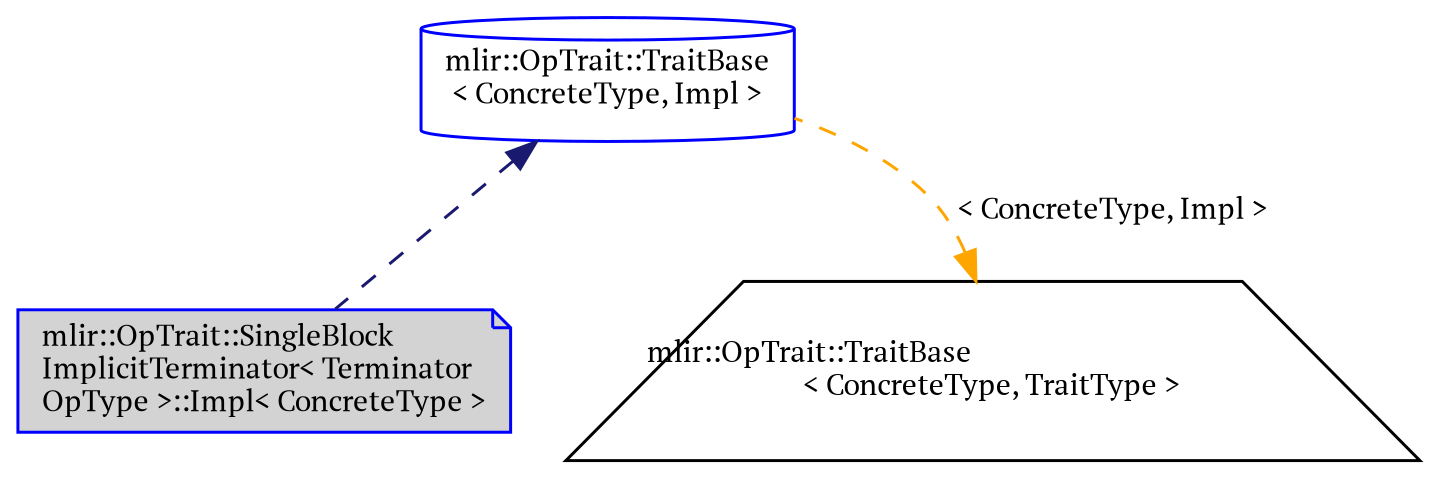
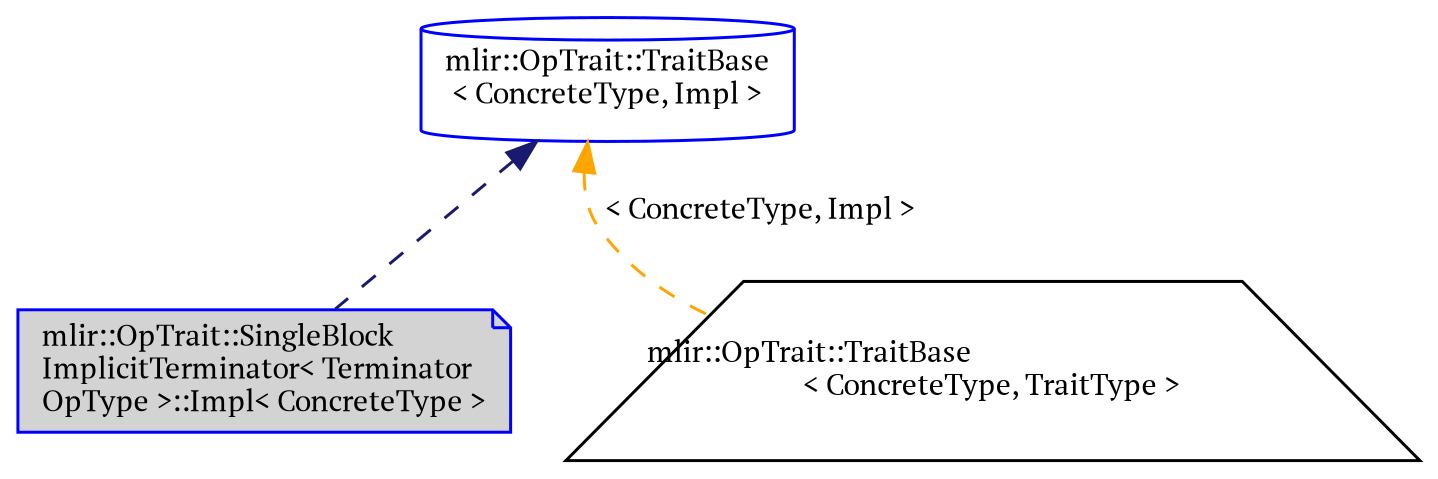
edge "mlir::OpTrait::TraitBase < ConcreteType, Impl >" -> "mlir::OpTrait::TraitBase < ConcreteType, TraitType >": reversed
